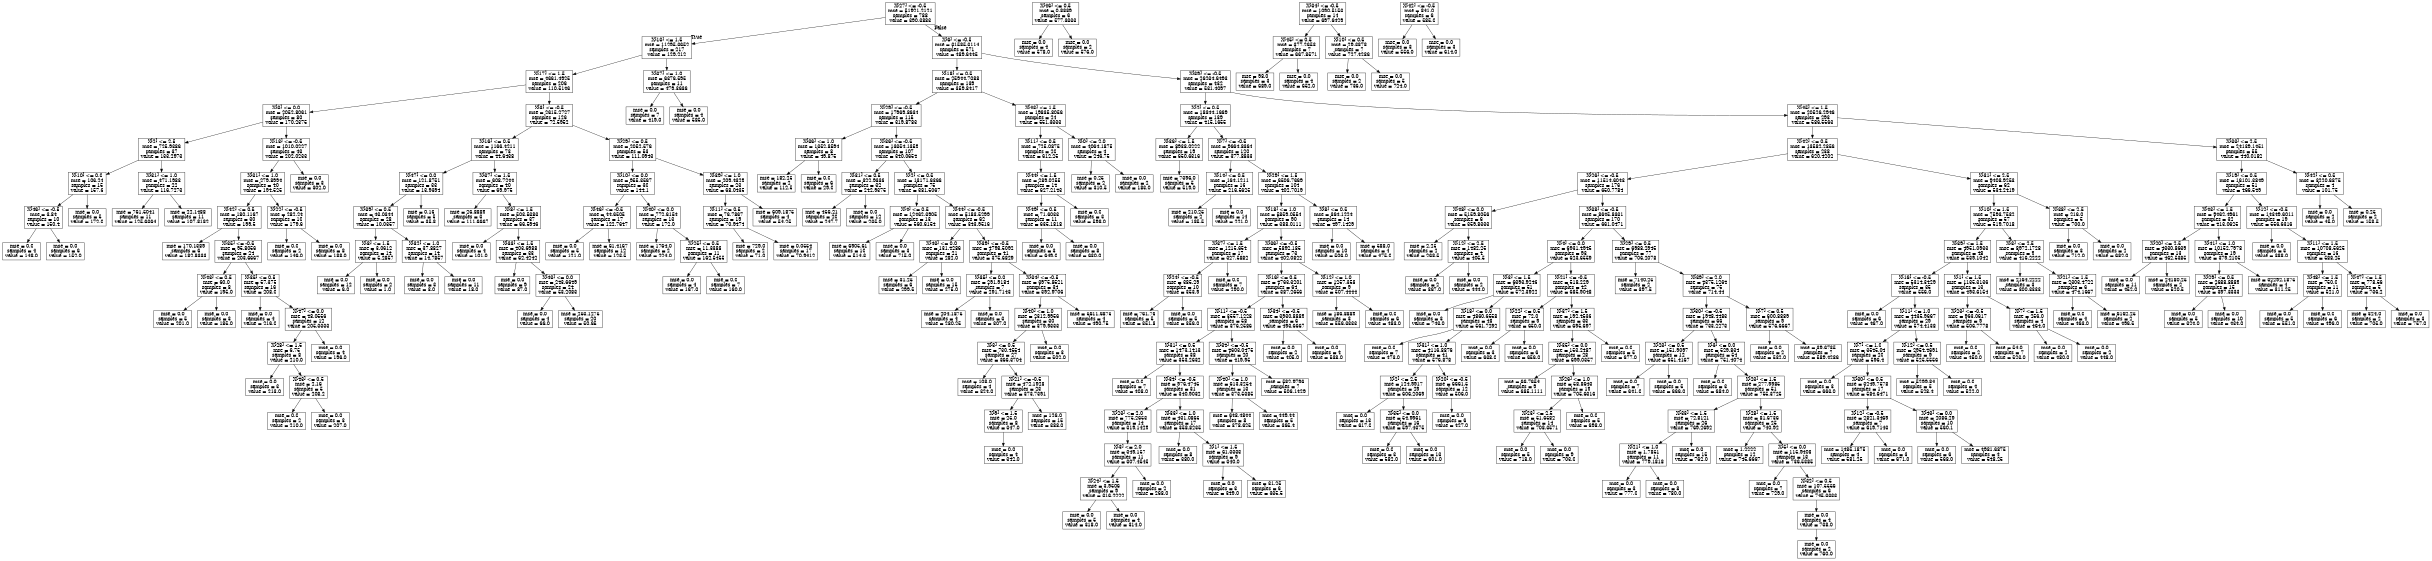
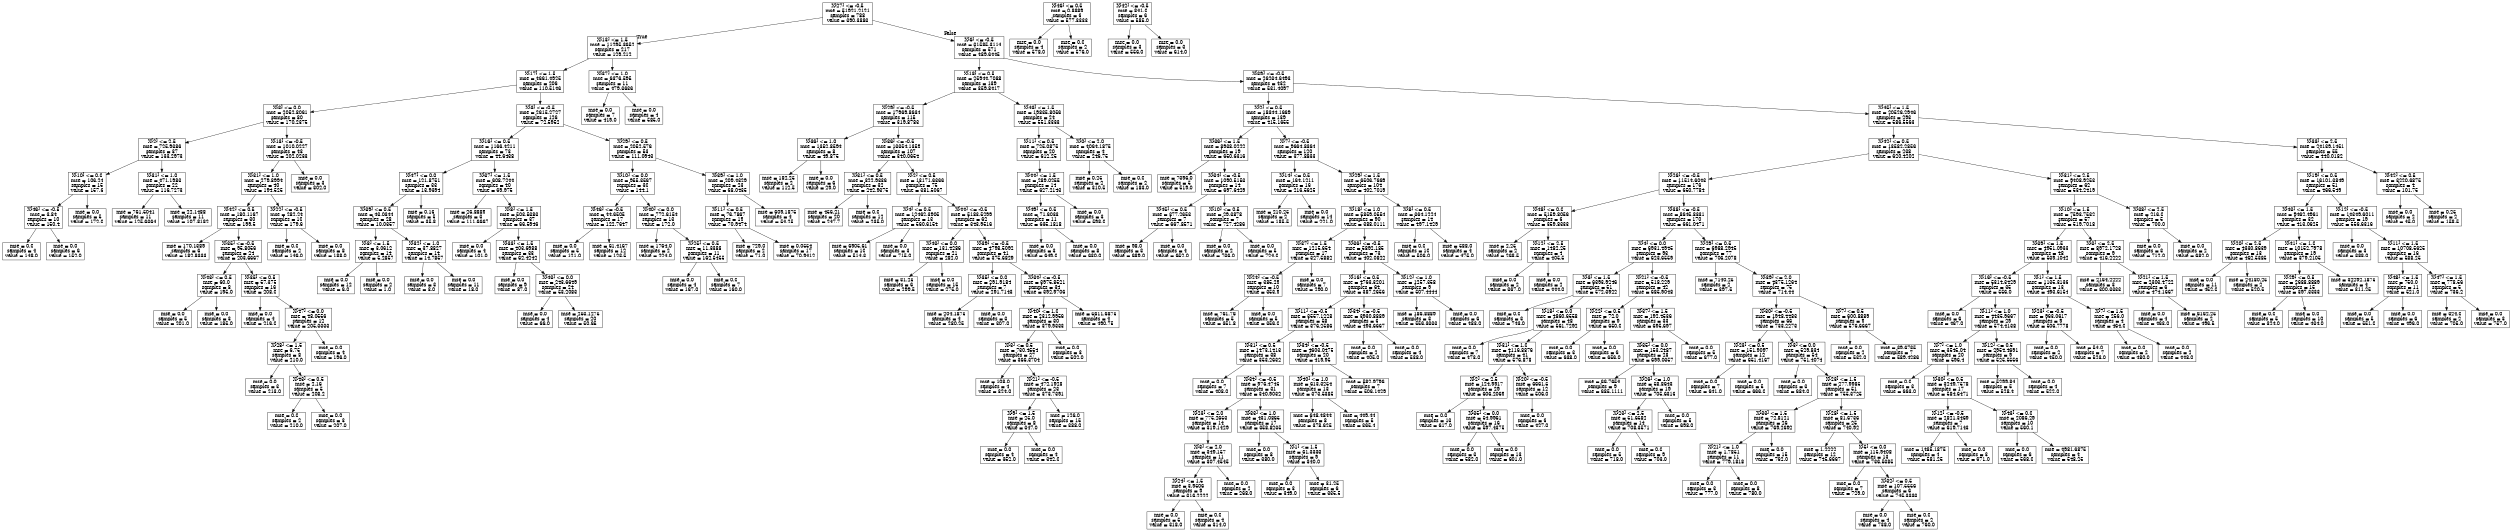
edge "X[36] <= 1.5 mse = 8938.0222 samples = 19 value = 650.6316" -> "X[34] <= -0.5 mse = 1090.5153 samples = 14 value = 697.6429": added
node "mse = 0.0 samples = 4 value = 352.0": added
edge "mse = 0.0 samples = 4 value = 738.0" -> "mse = 0.0 samples = 2 value = 760.0": now "X[32] <= 0.5 mse = 107.5556 samples = 6 value = 745.3333" -> "mse = 0.0 samples = 2 value = 760.0"
